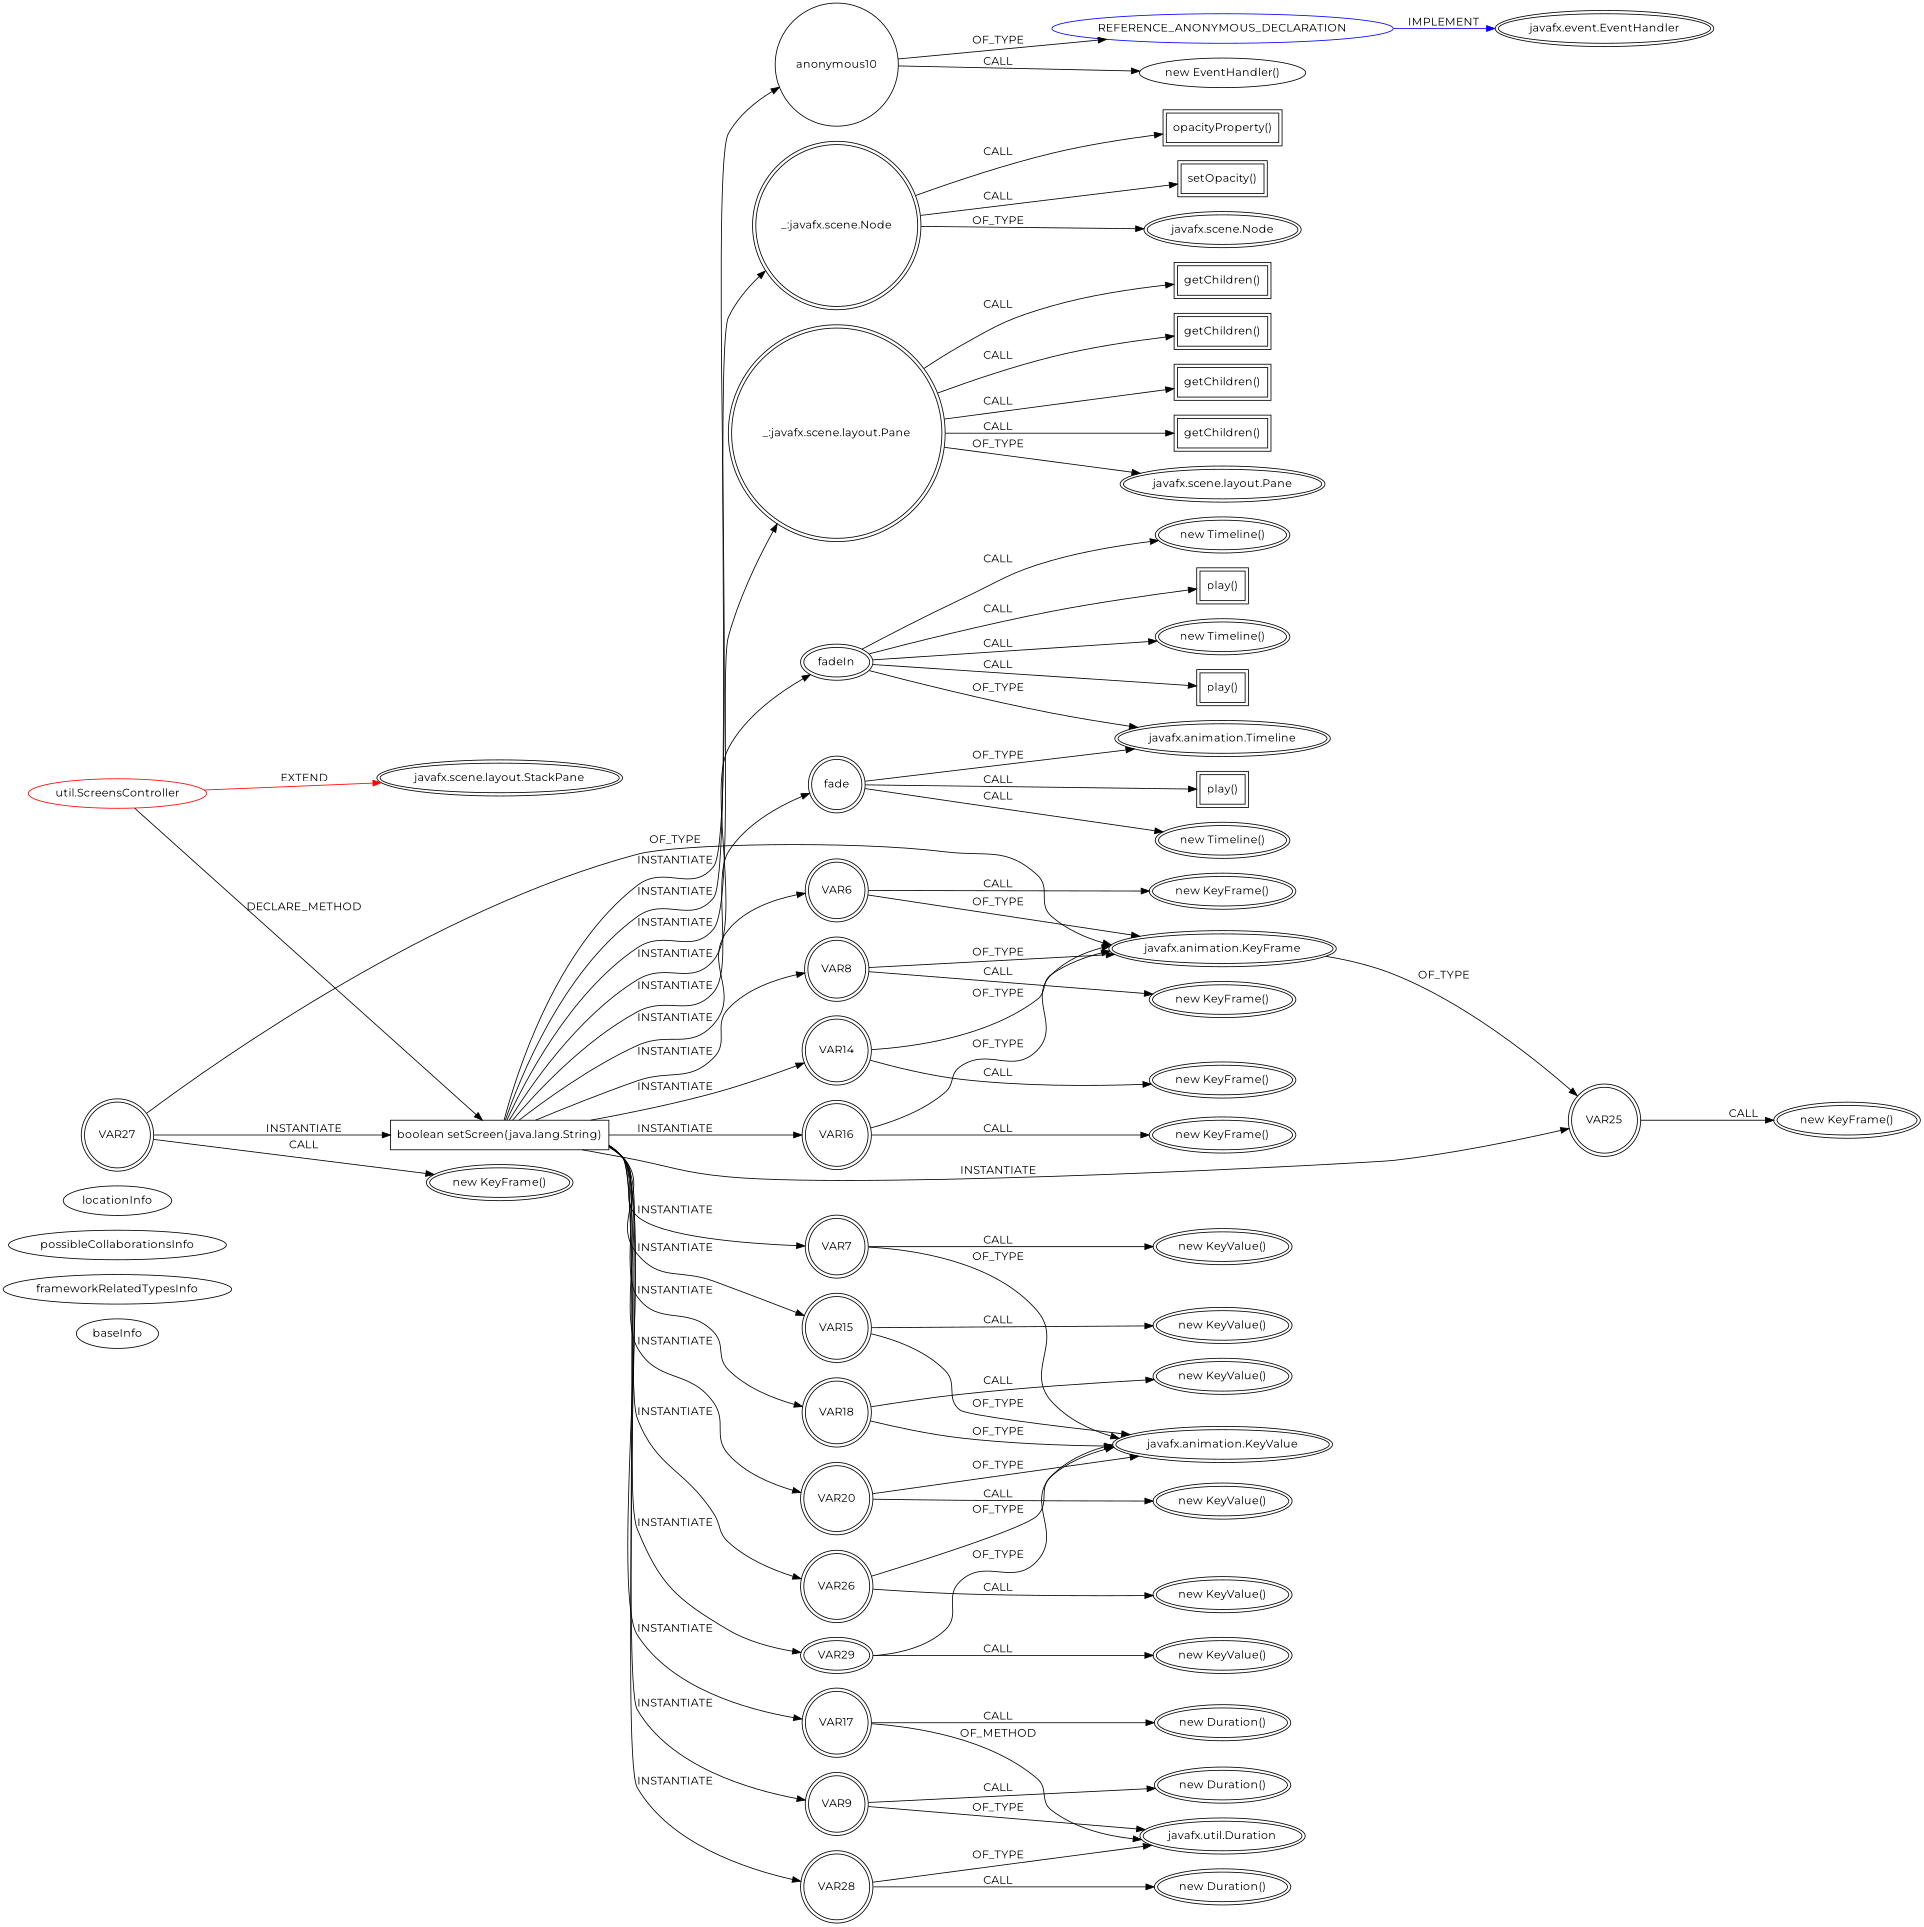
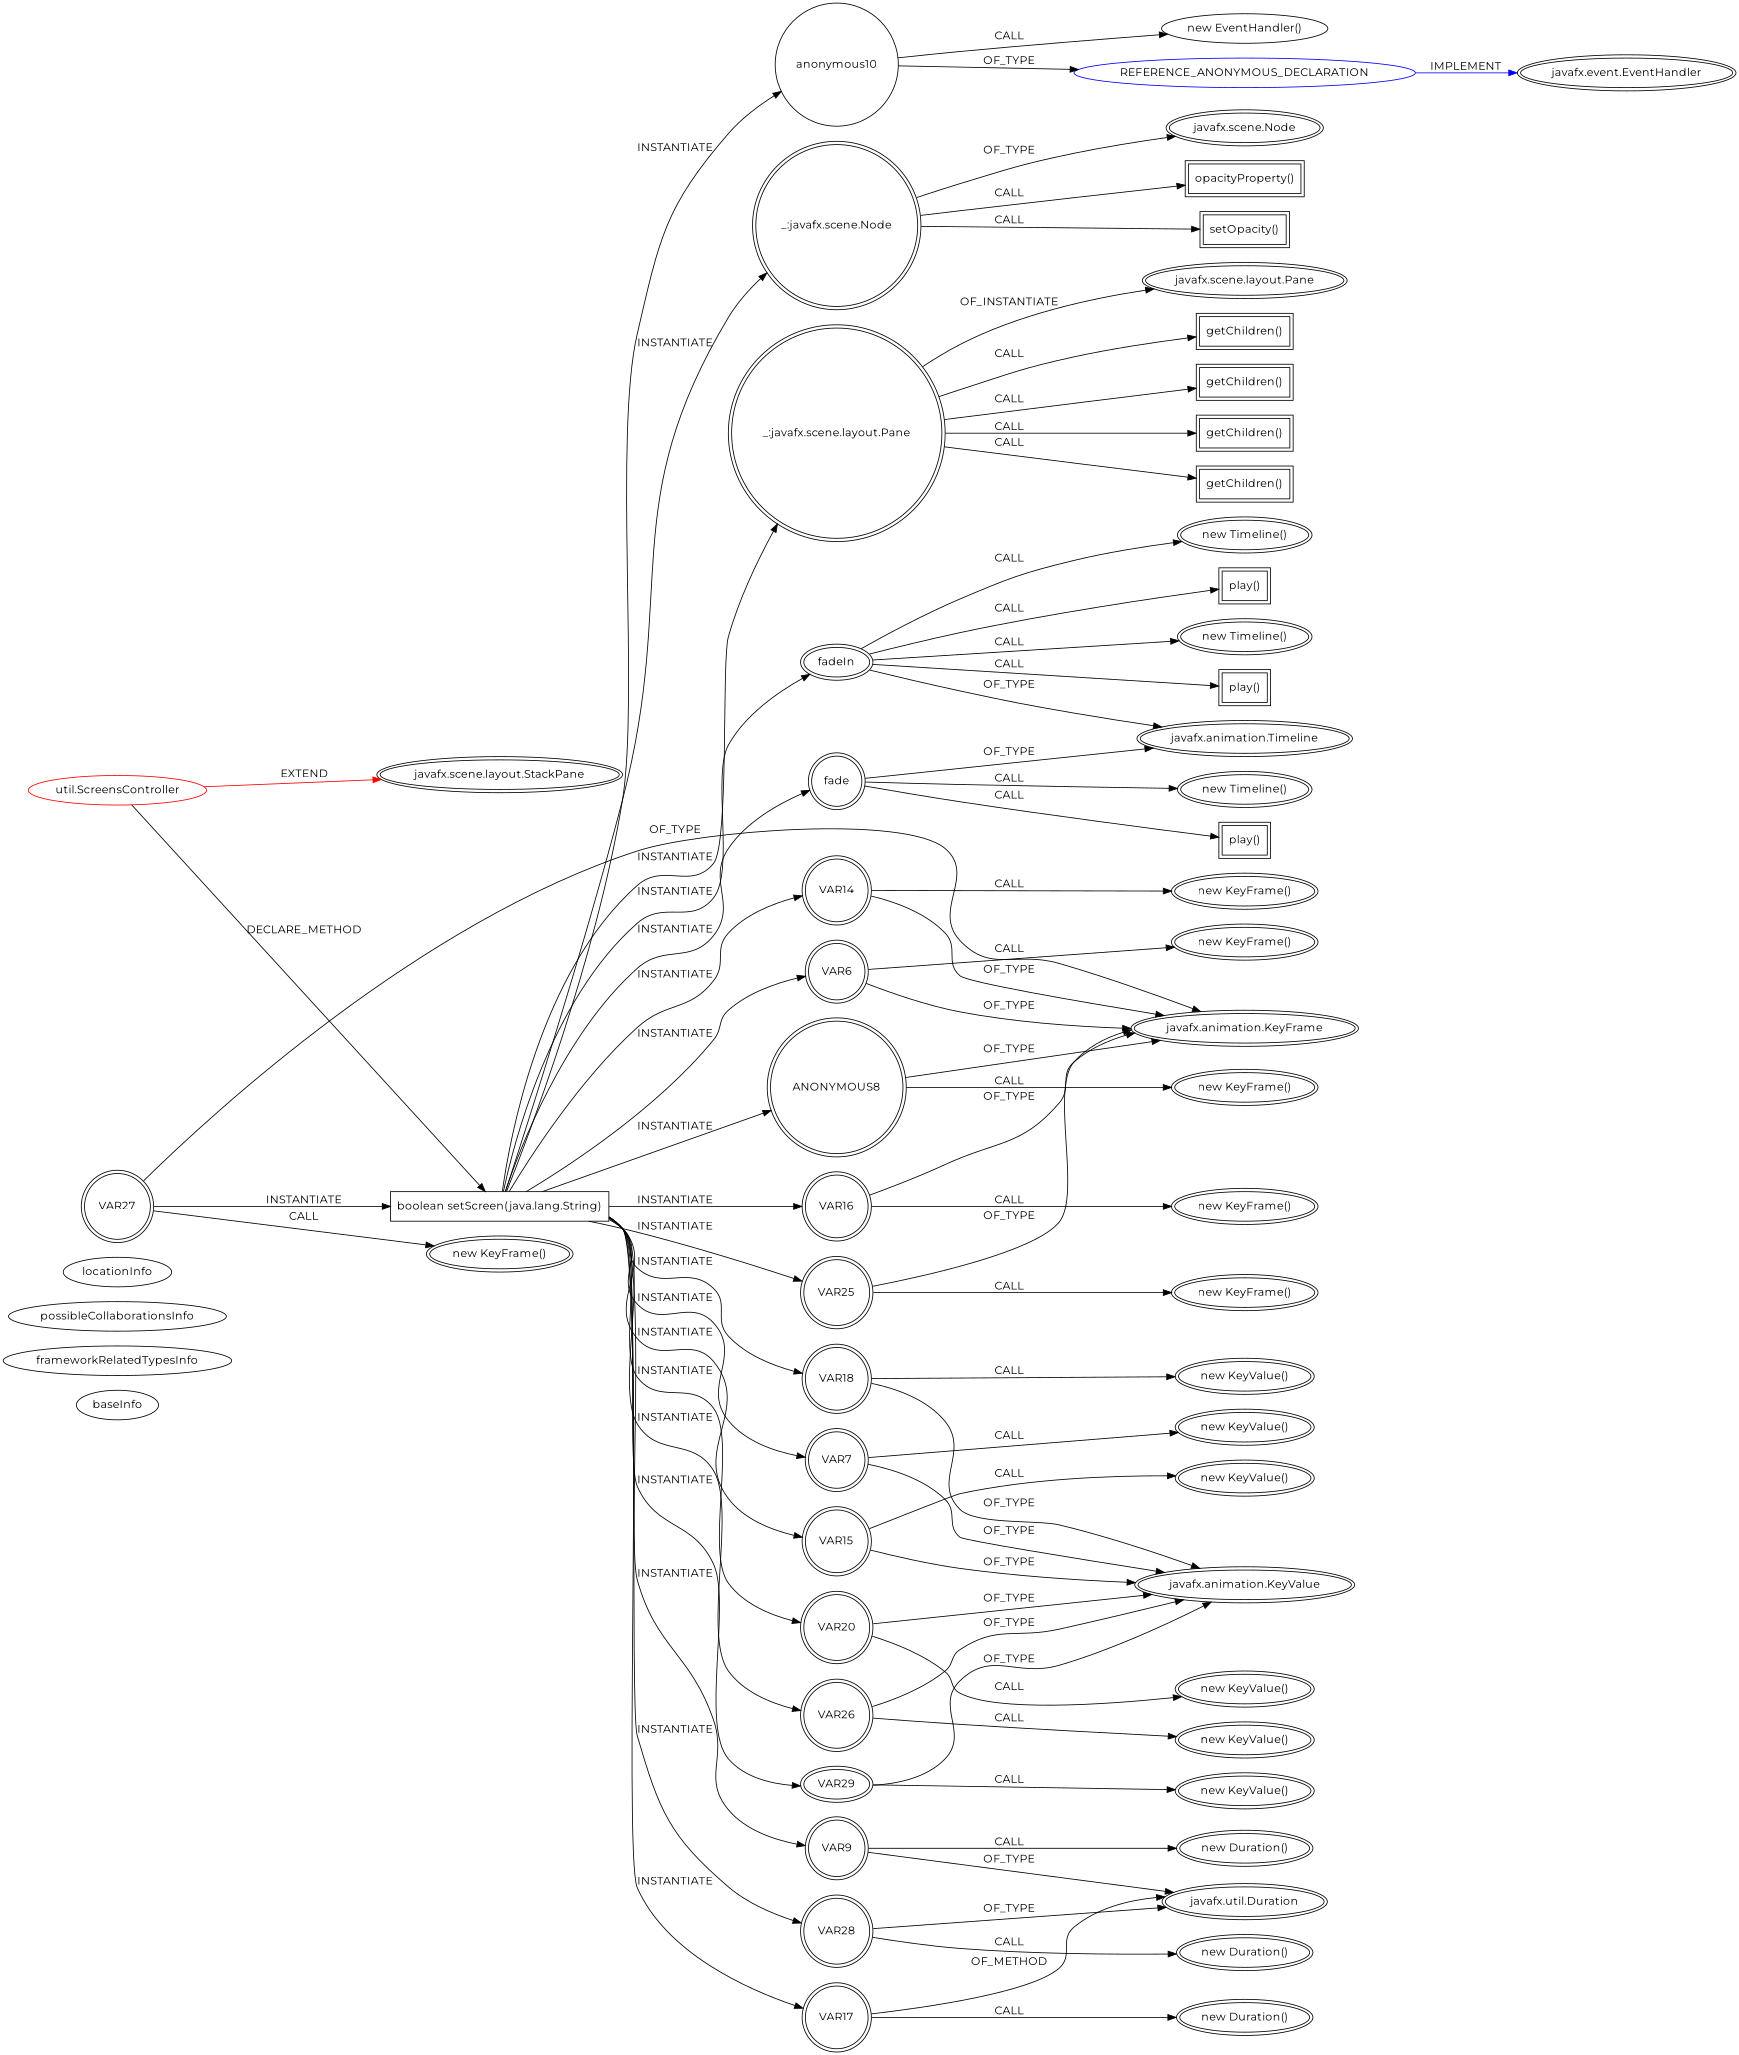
edge "_:javafx.scene.layout.Pane" -> "javafx.scene.layout.Pane": label "OF_TYPE" -> "OF_INSTANTIATE"
node "VAR8": label "VAR8" -> "ANONYMOUS8"
edge "javafx.animation.KeyFrame" -> "VAR25": reversed
